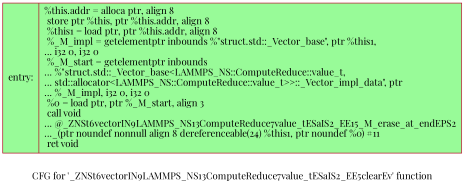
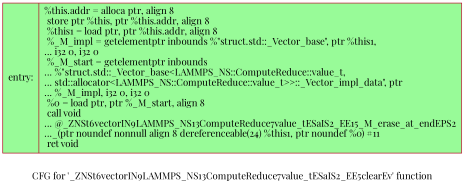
node "entry:": text "%0 = load ptr, ptr %_M_start, align 3" -> "%0 = load ptr, ptr %_M_start, align 8"
